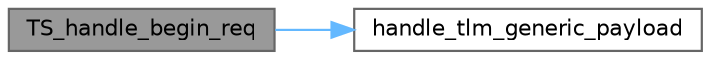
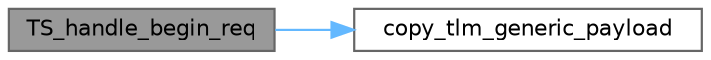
node "handle_tlm_generic_payload": label "handle_tlm_generic_payload" -> "copy_tlm_generic_payload"
